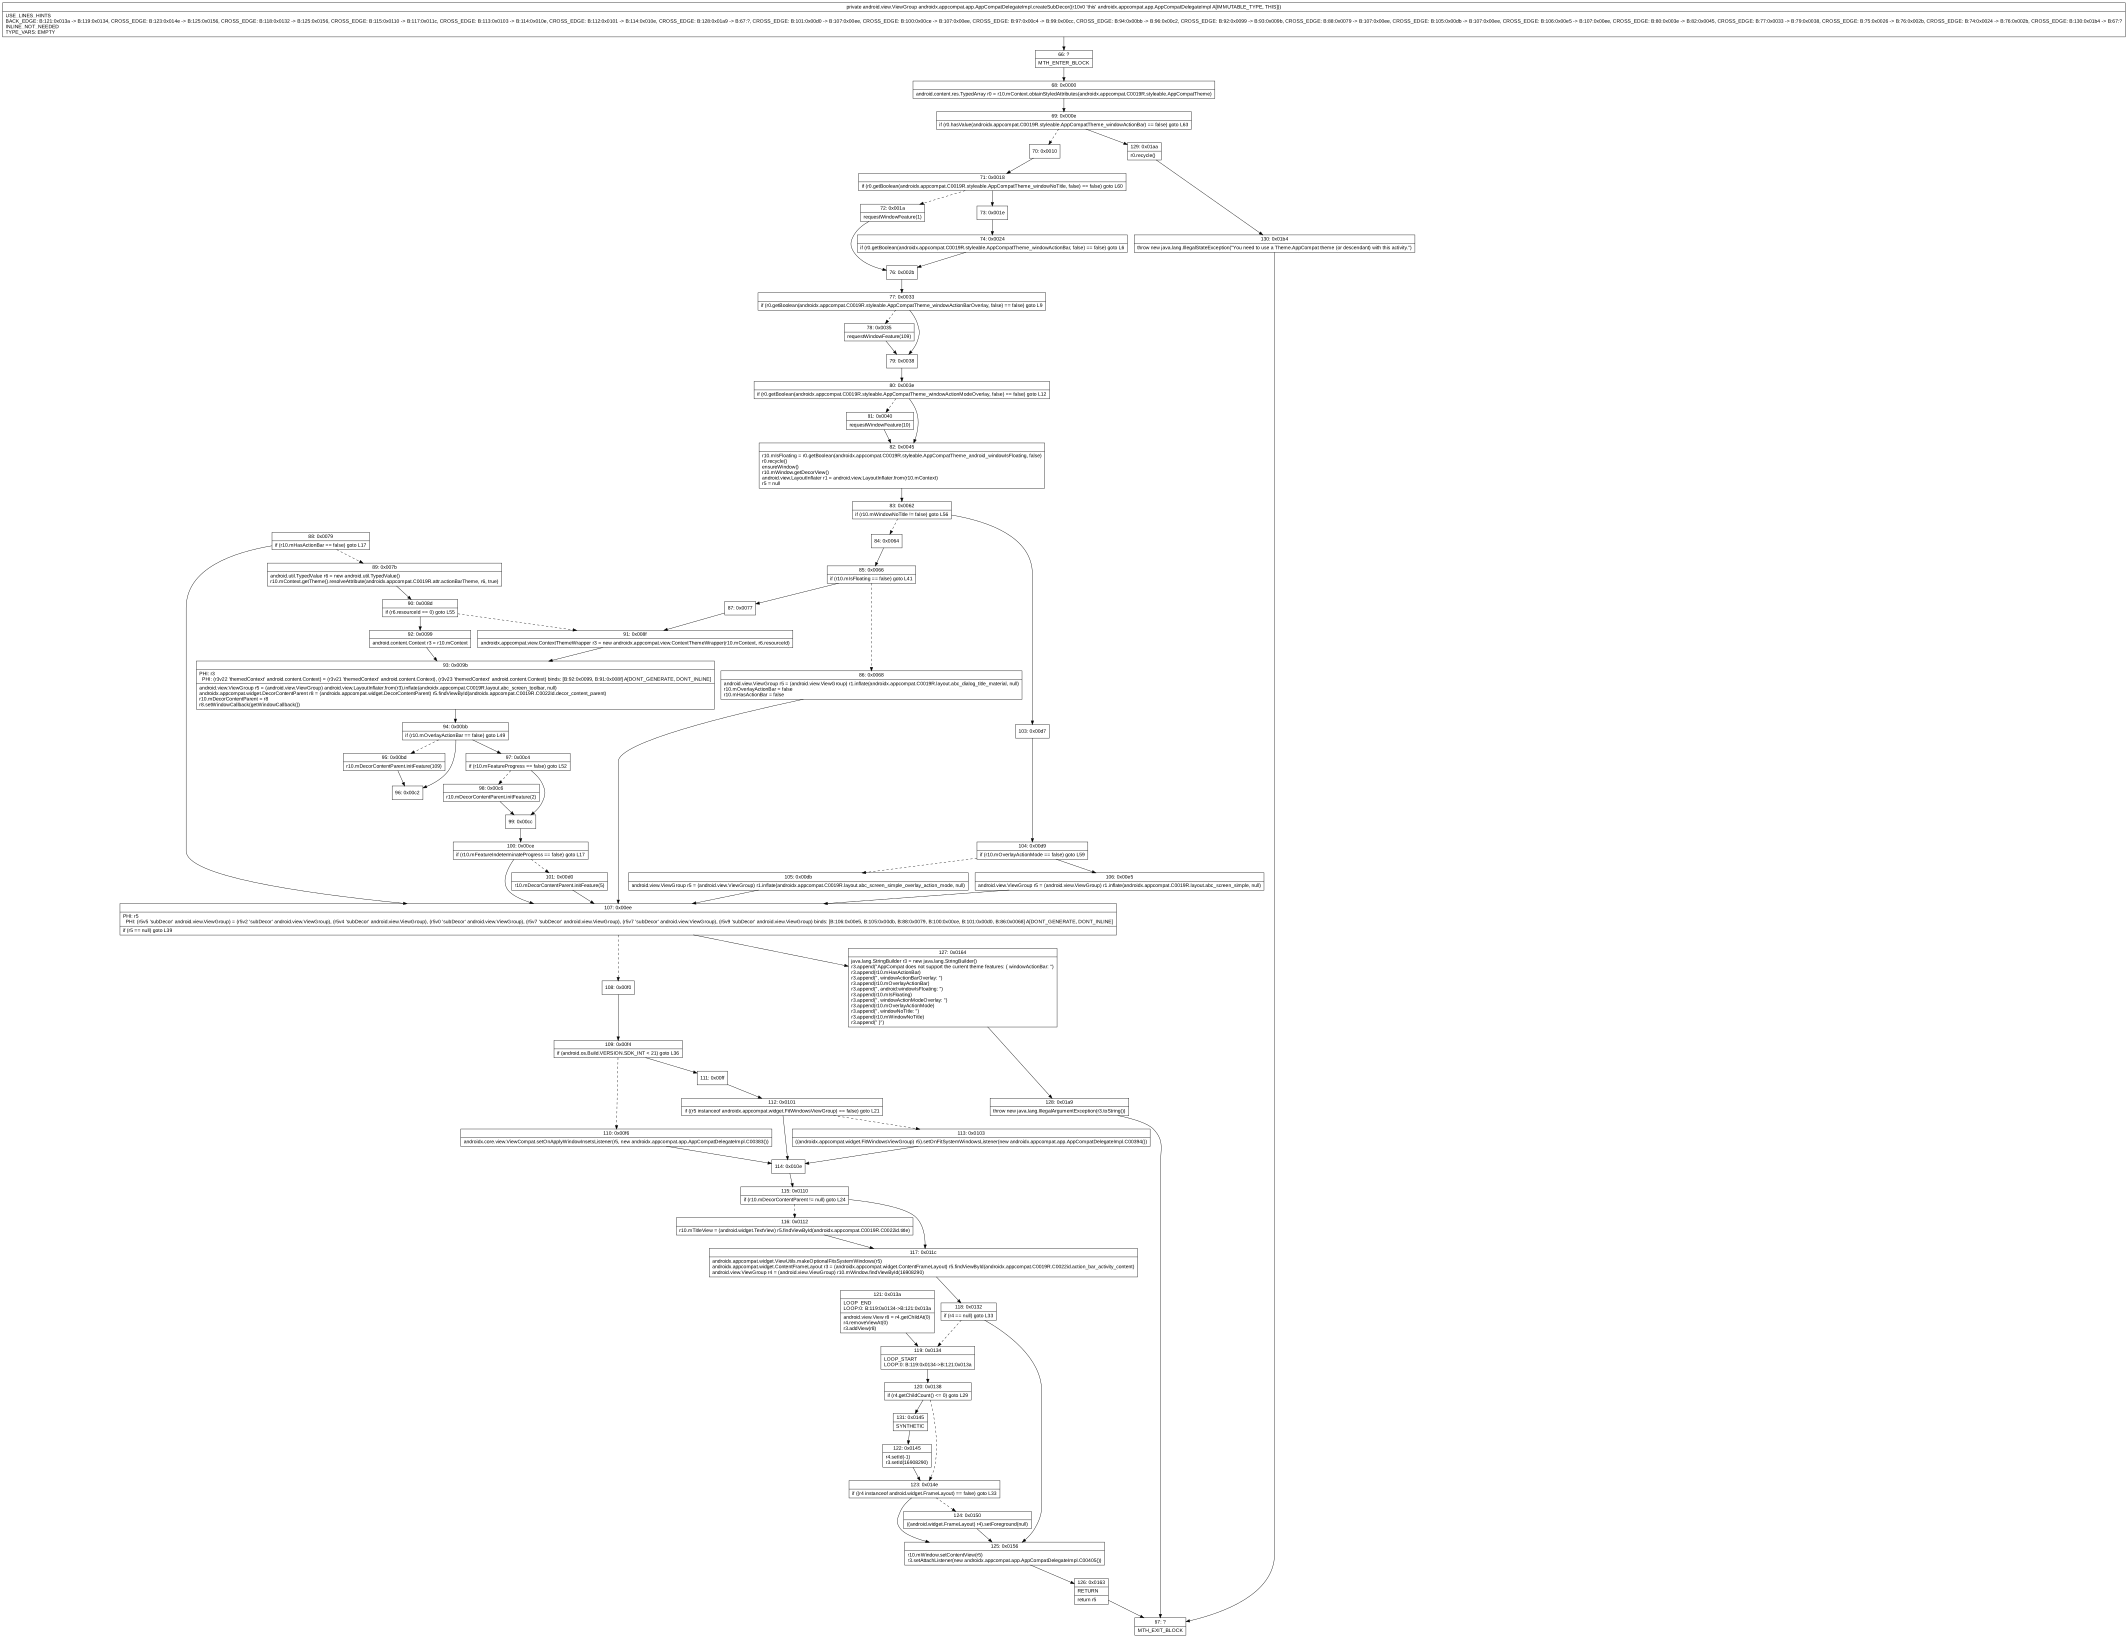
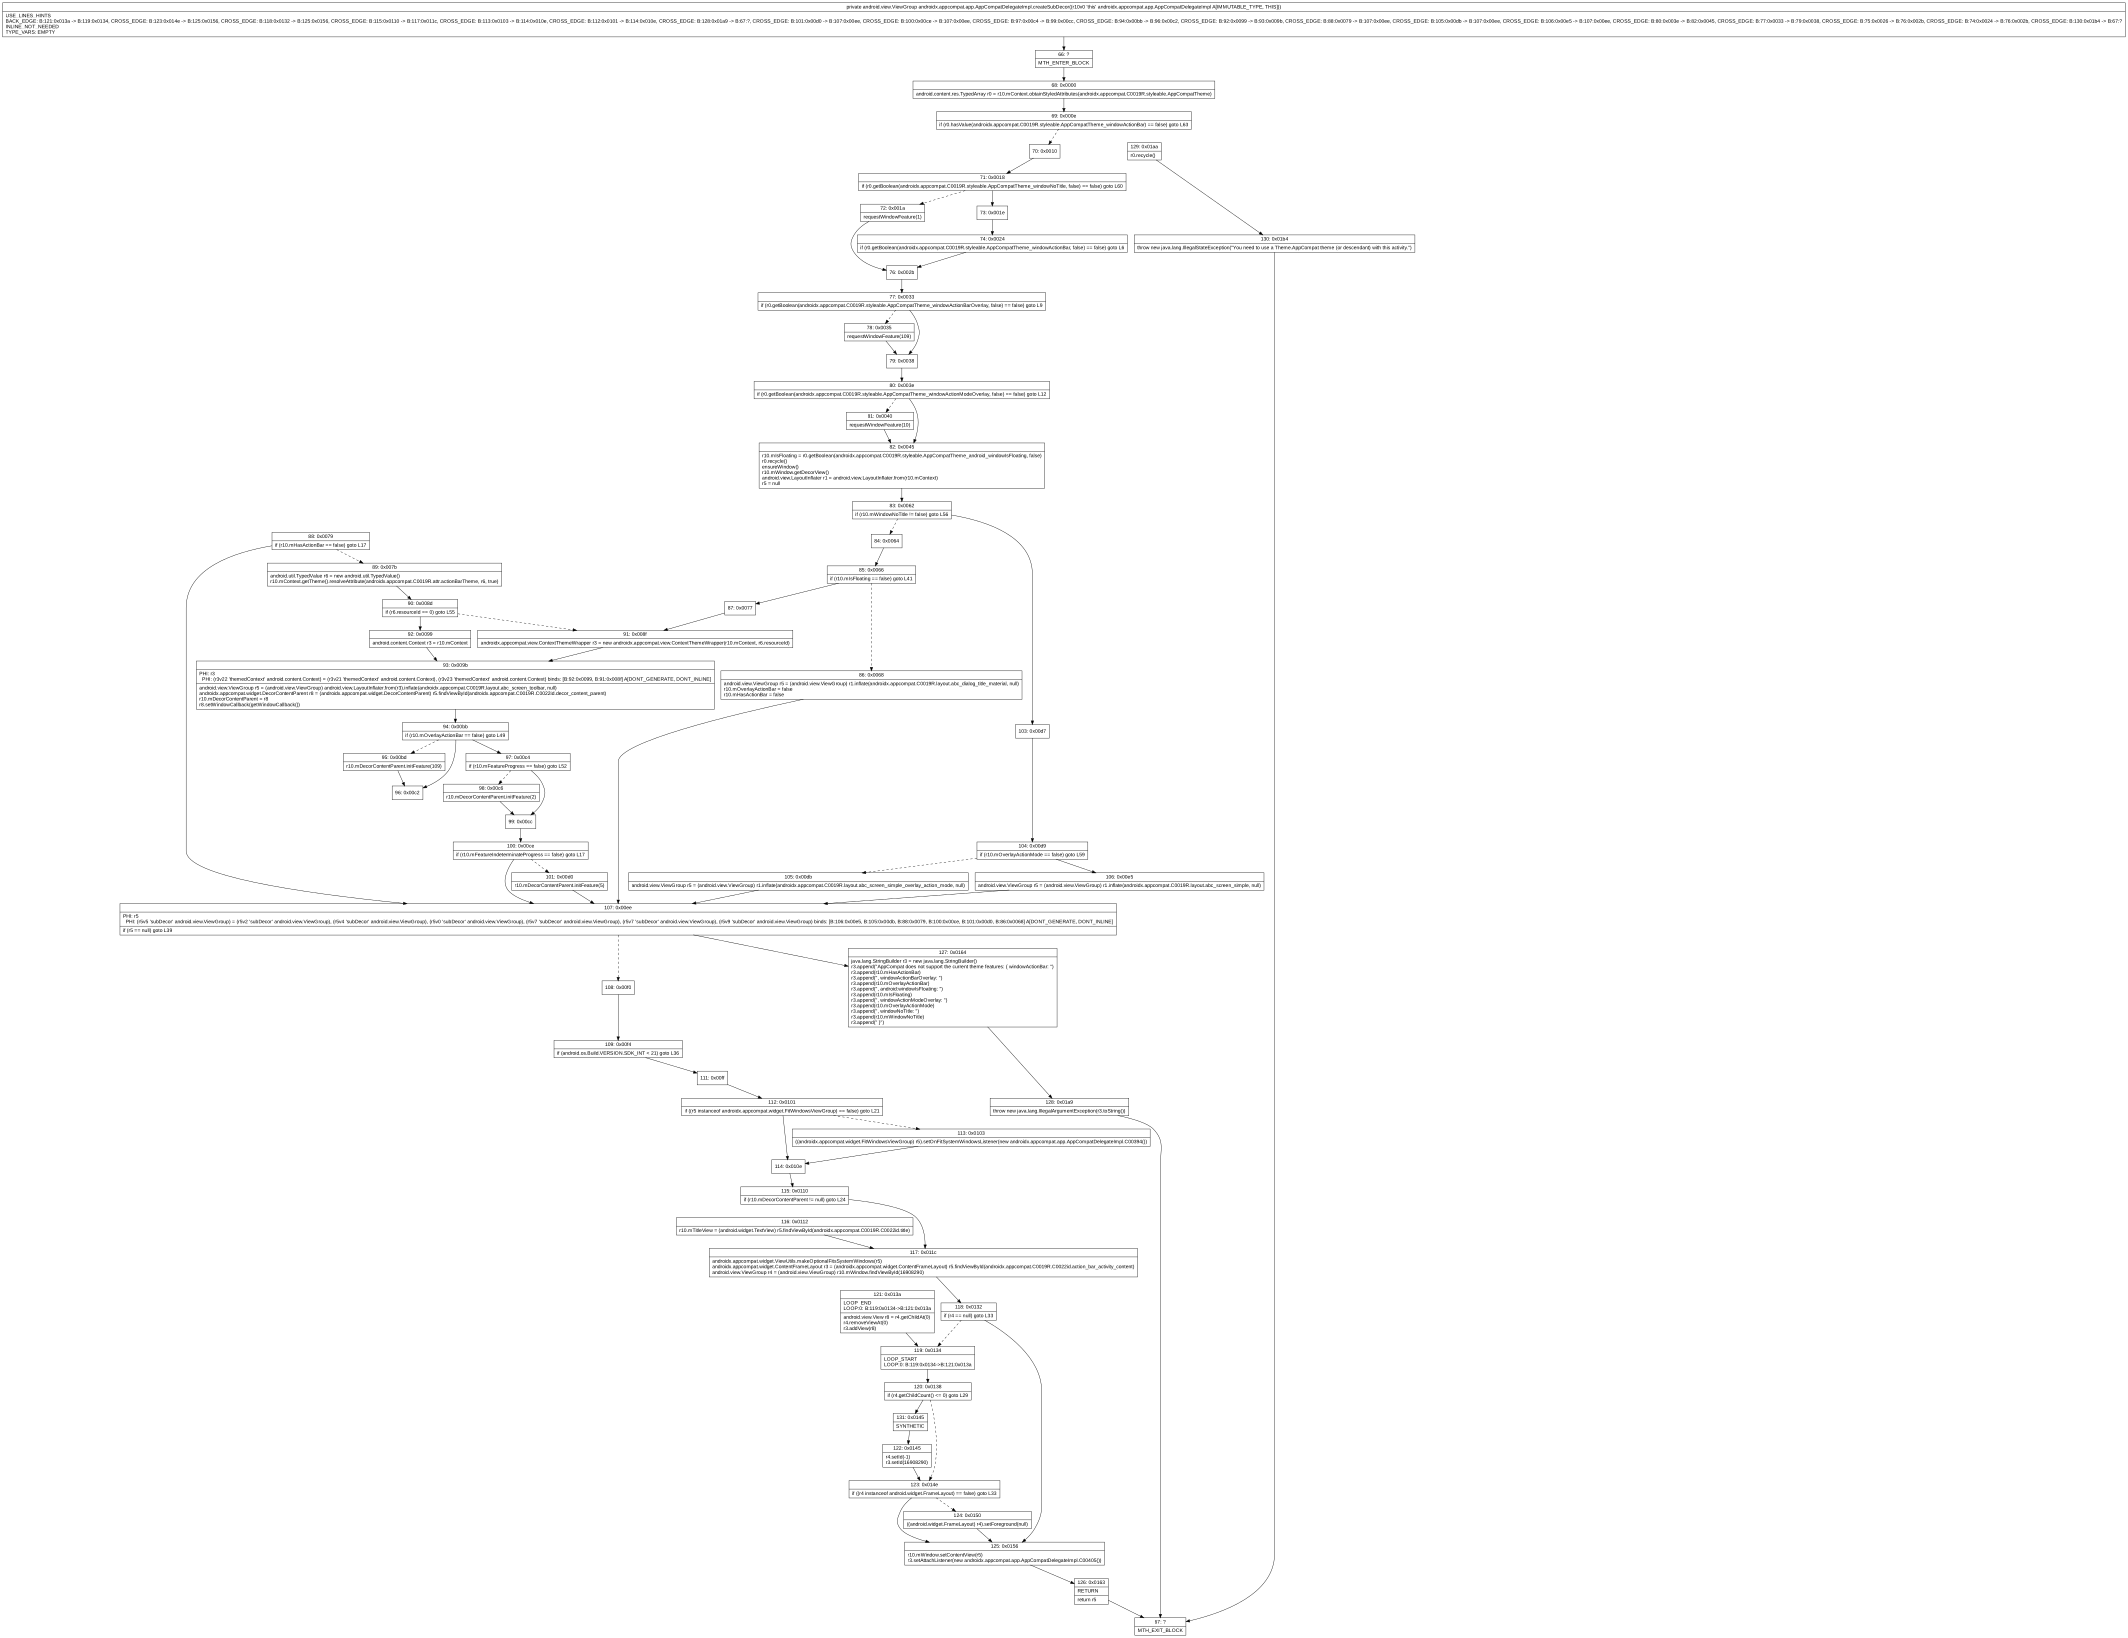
edge "69: 0x000e" -> "129: 0x01aa": removed
node "110: 0x00f6": removed
edge "115: 0x0110" -> "116: 0x0112": removed
